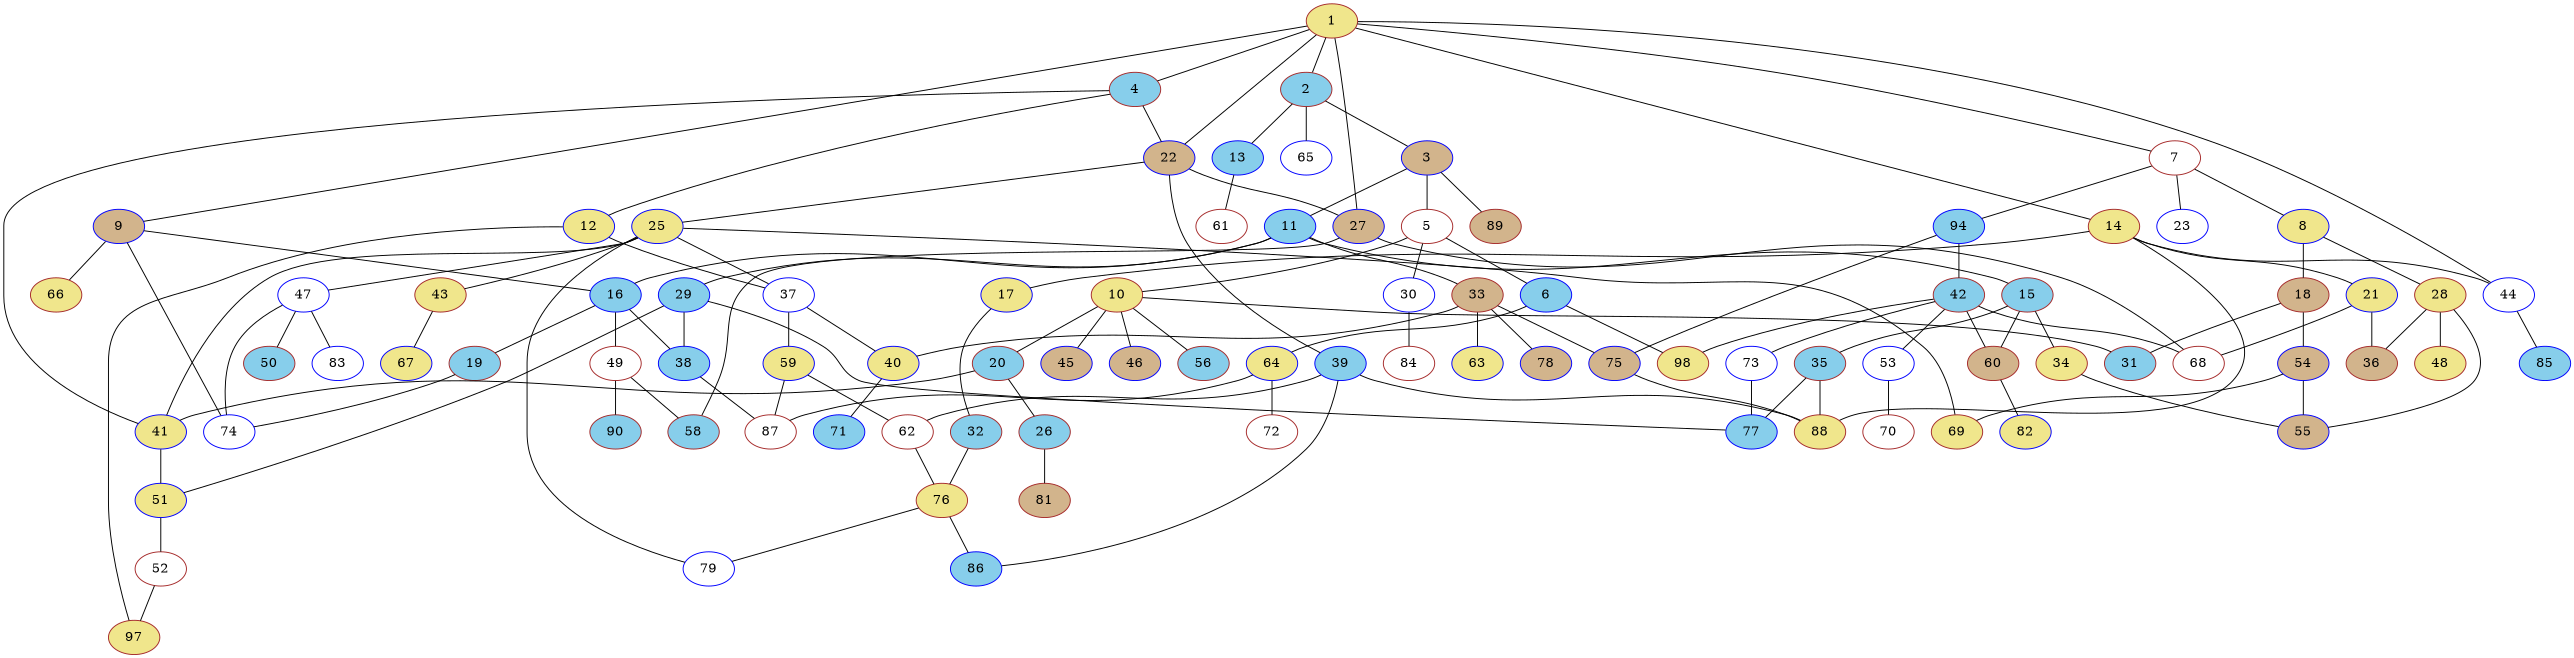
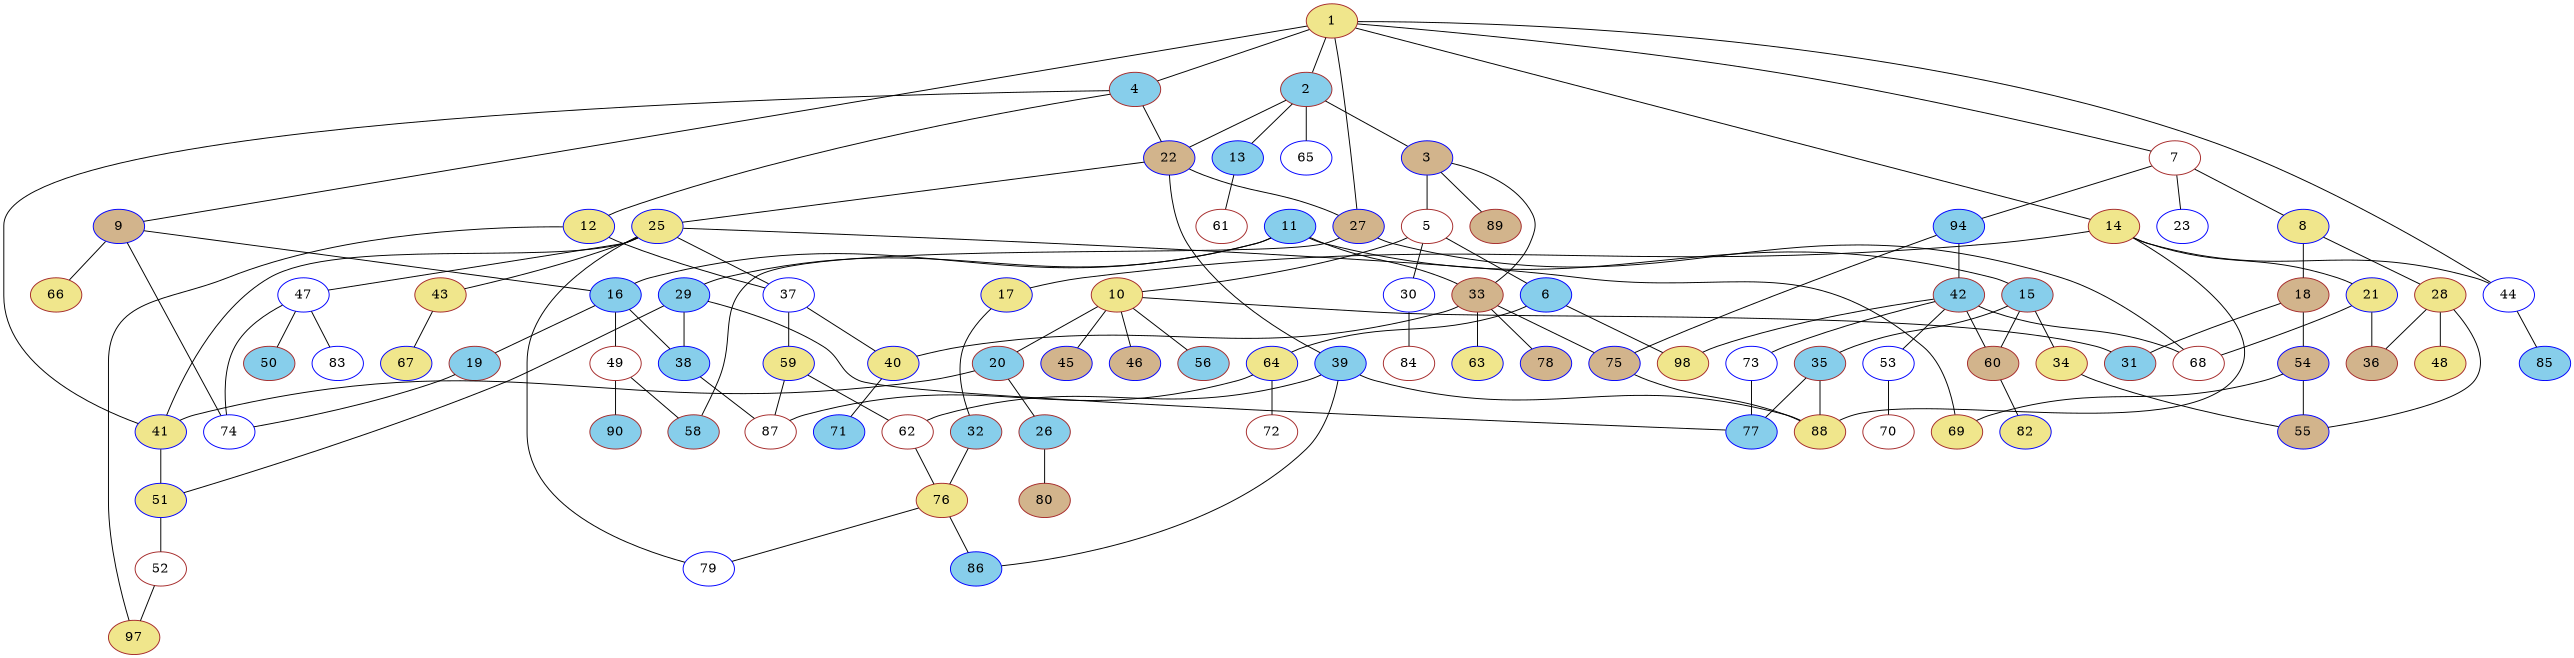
edge "1" -- "22": now "2" -- "22"
edge "3" -- "11": now "3" -- "33"
node "81": label "81" -> "80"
